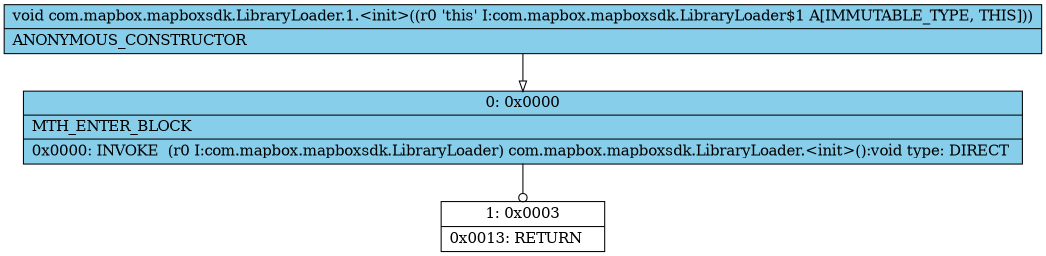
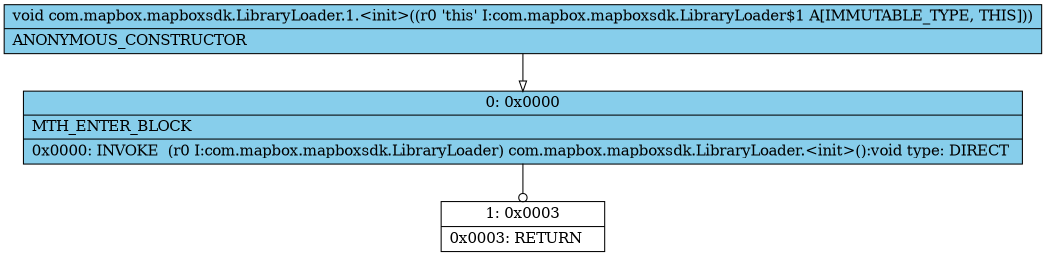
node "1: 0x0003": text "0x0013: RETURN" -> "0x0003: RETURN"
